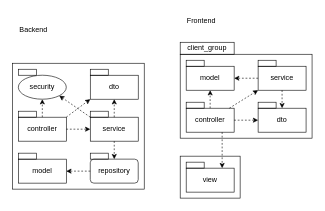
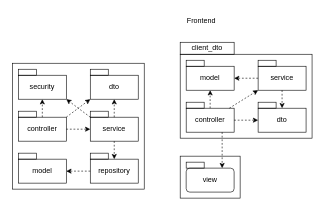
node "Backend": removed
node "client_group": label "client_group" -> "client_dto"
node "security": shape ellipse -> rectangle
node "repository": shape rounded rectangle -> rectangle
node "view": shape rectangle -> rounded rectangle
